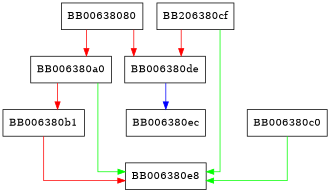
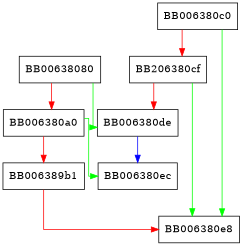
edge "BB00638080" -> "BB006380de": color red -> green
edge "BB006380c0" -> "BB206380cf": added
node "BB006380b1": label "BB006380b1" -> "BB006389b1"
edge "BB006380a0" -> "BB006380e8": now "BB006380a0" -> "BB006380ec"
